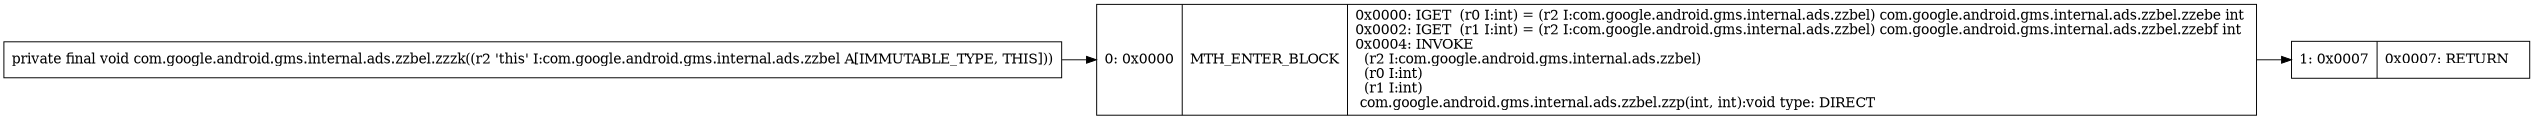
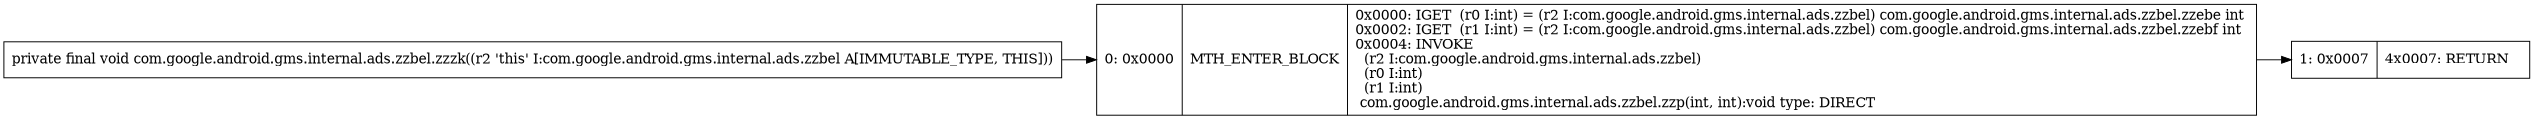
node "1: 0x0007": text "0x0007: RETURN" -> "4x0007: RETURN"
